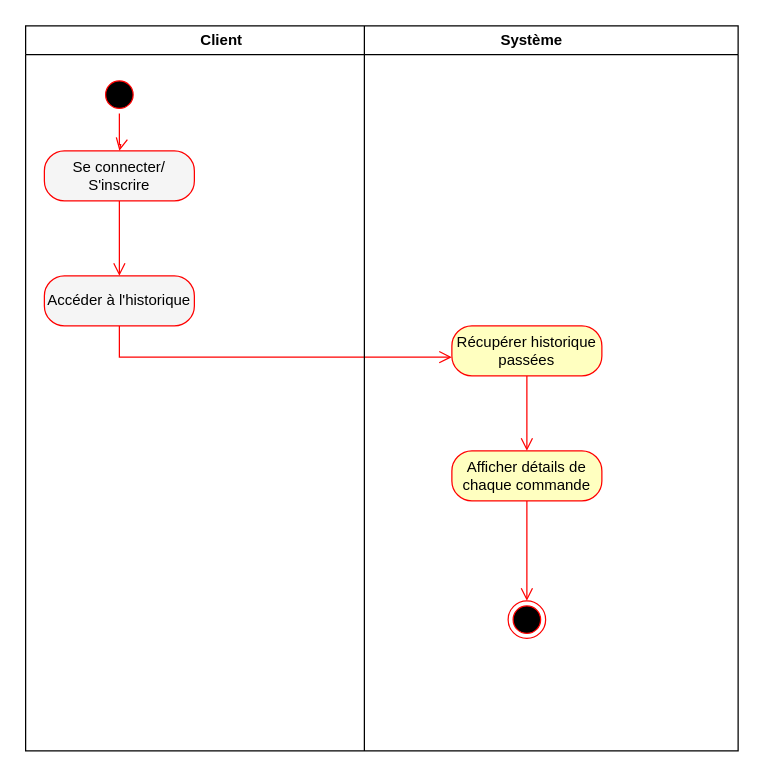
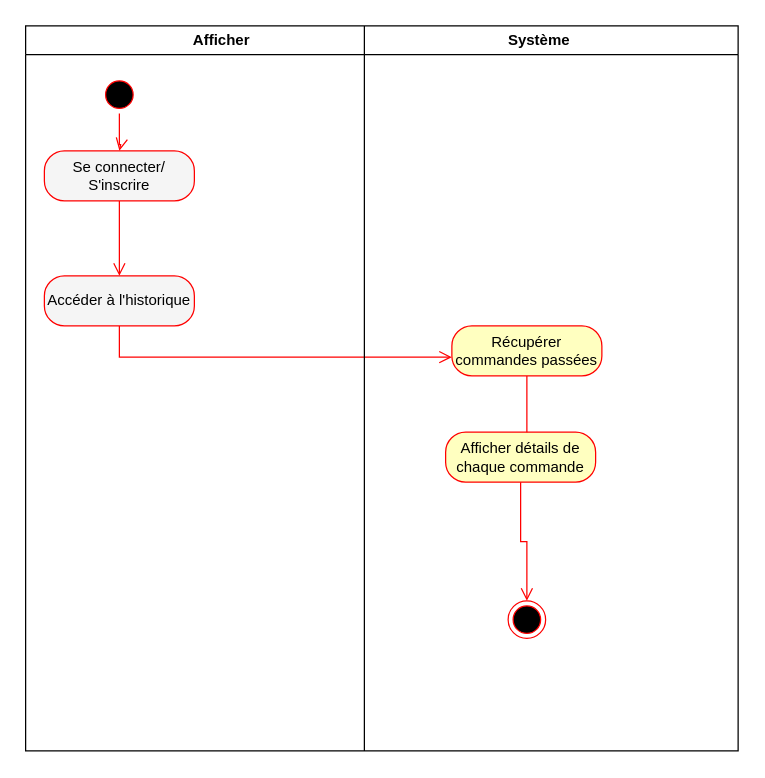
node "Client Système": label "Client Système" -> "Afficher Système"
node "Récupérer historique passées": label "Récupérer historique passées" -> "Récupérer commandes passées"
node "Afficher détails de chaque commande": moved (527, 476) -> (521, 457)
